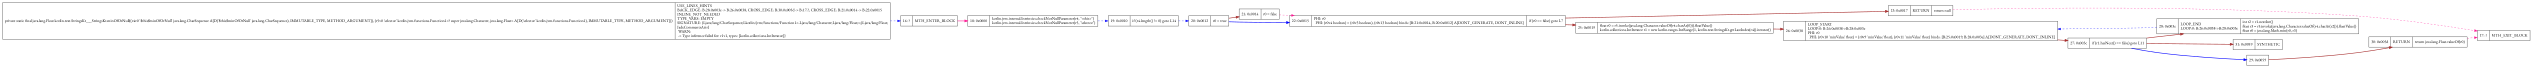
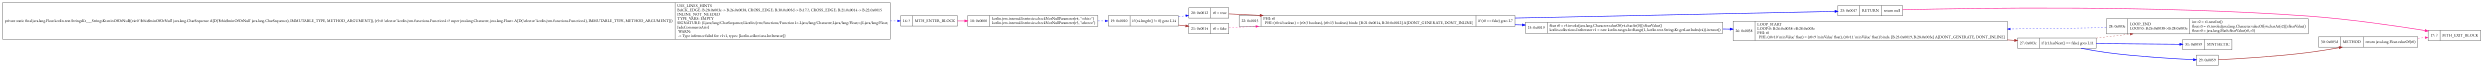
edge "23: 0x0017" -> "17: ?": style dashed -> bold
edge "22: 0x0015" -> "23: 0x0017": color brown -> blue
edge "20: 0x0012" -> "21: 0x0014": now "19: 0x0010" -> "21: 0x0014"
edge "20: 0x0012" -> "22: 0x0015": color blue -> brown
edge "22: 0x0015" -> "25: 0x0019": color brown -> blue
edge "25: 0x0019" -> "26: 0x0038": color brown -> blue
node "28: 0x003e": text "float r0 = java.lang.Math.min(r0, r3)" -> "float r0 = java.lang.Math.floatValue(r0, r3)"
edge "27: 0x003c" -> "28: 0x003e": style bold -> dashed
node "30: 0x005d": text "RETURN" -> "METHOD"
edge "27: 0x003c" -> "31: 0x0059": color brown -> blue
